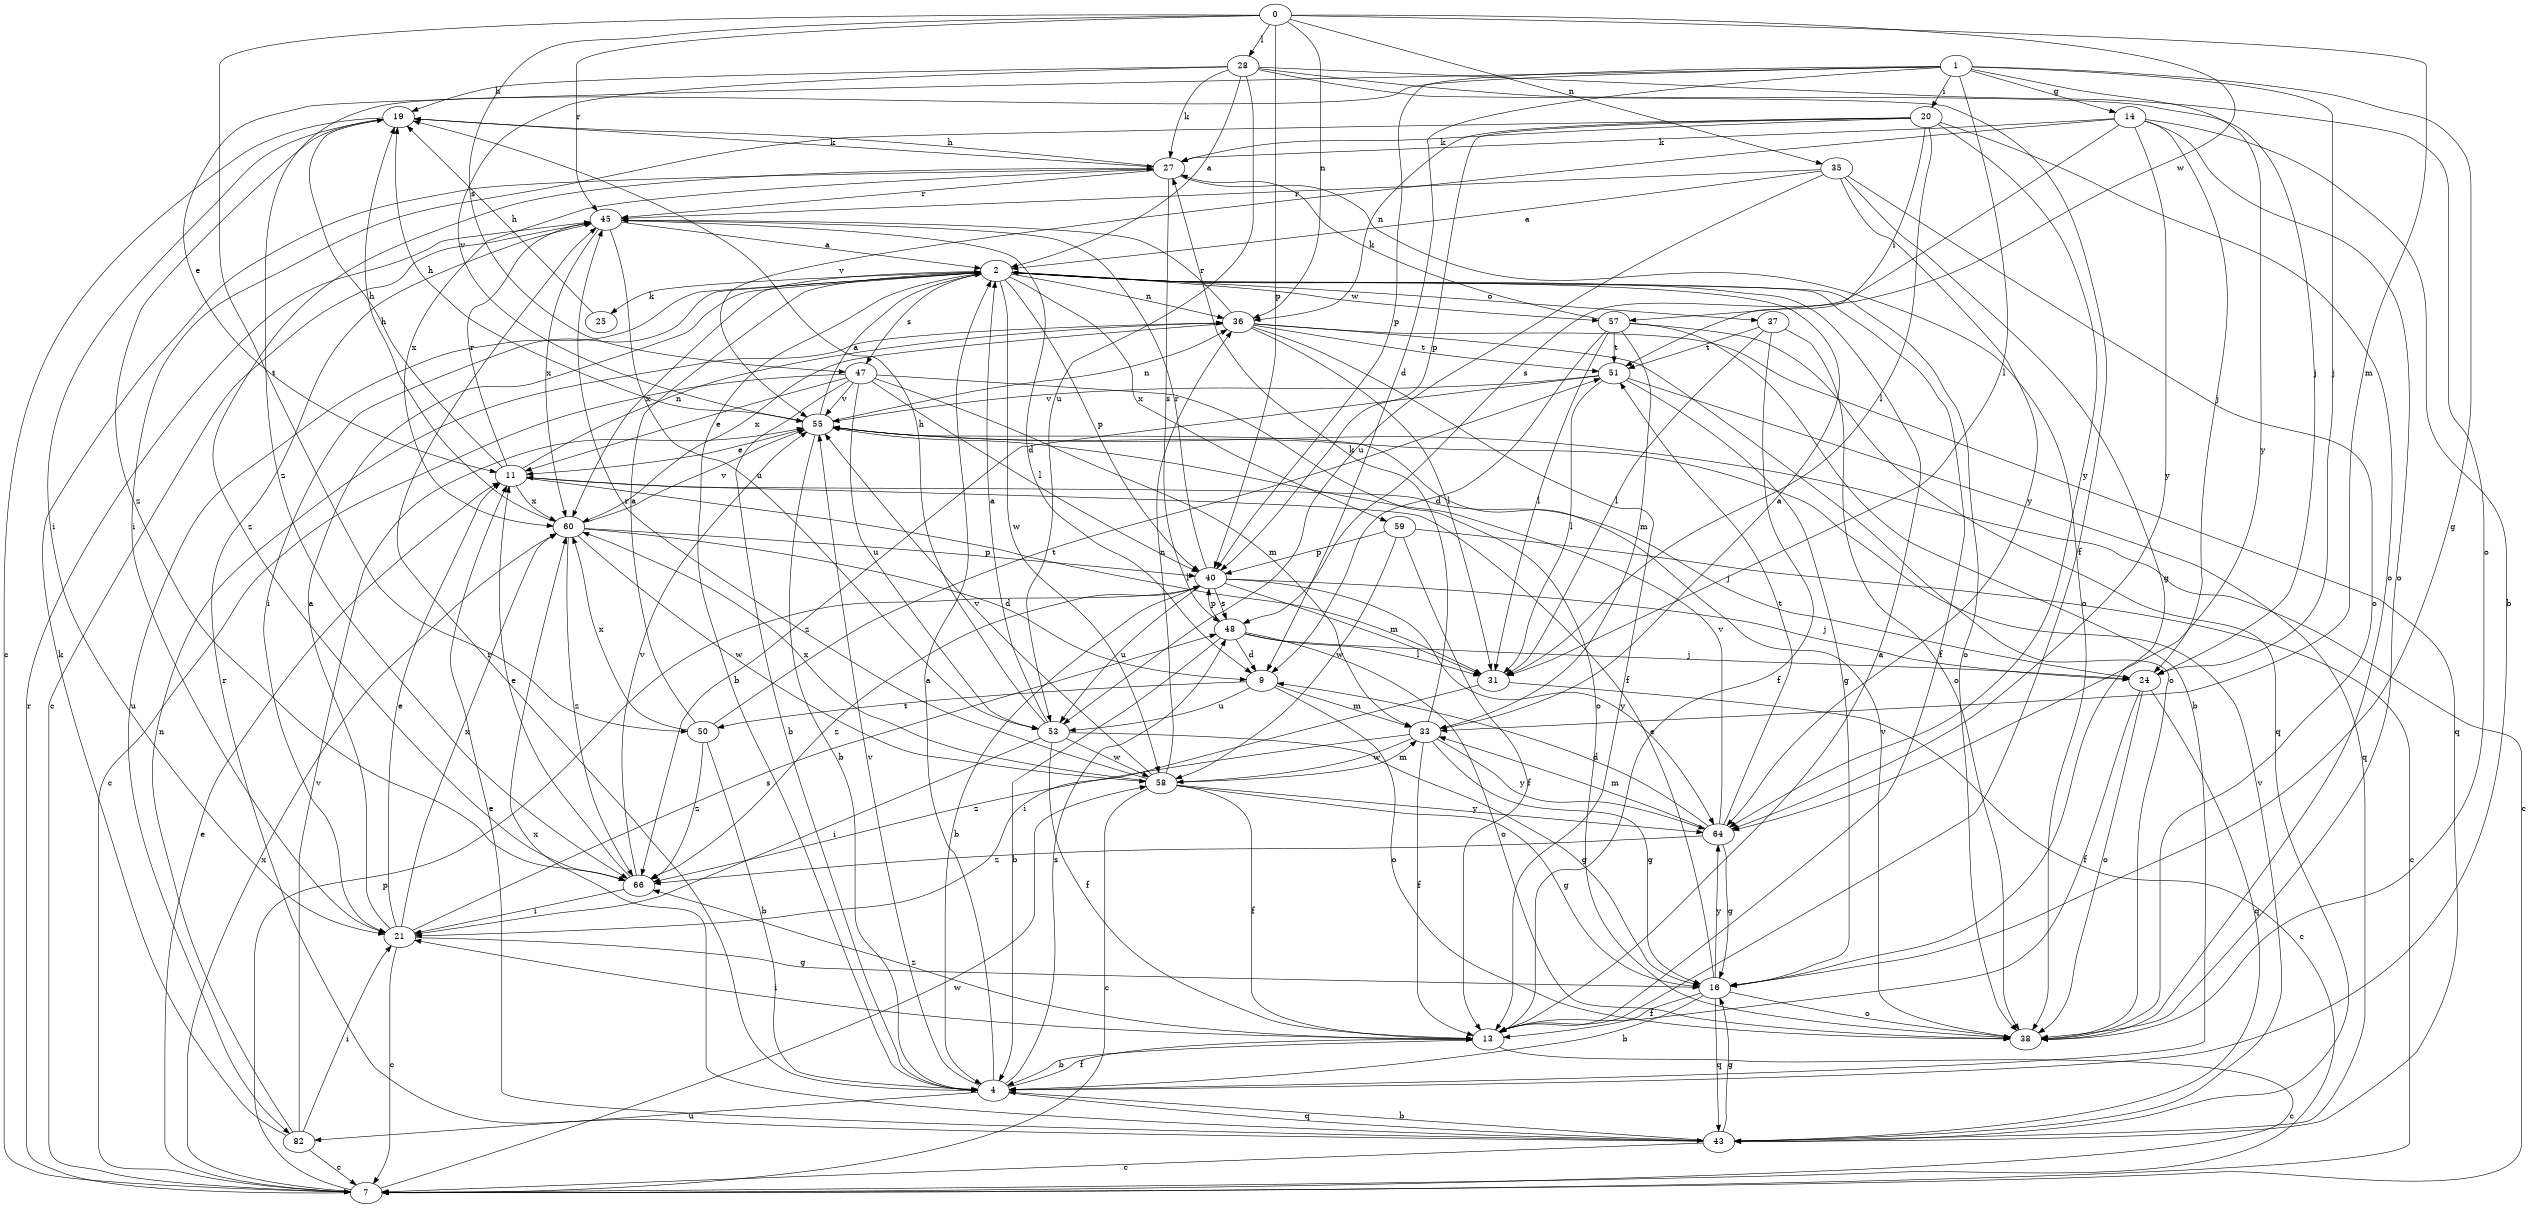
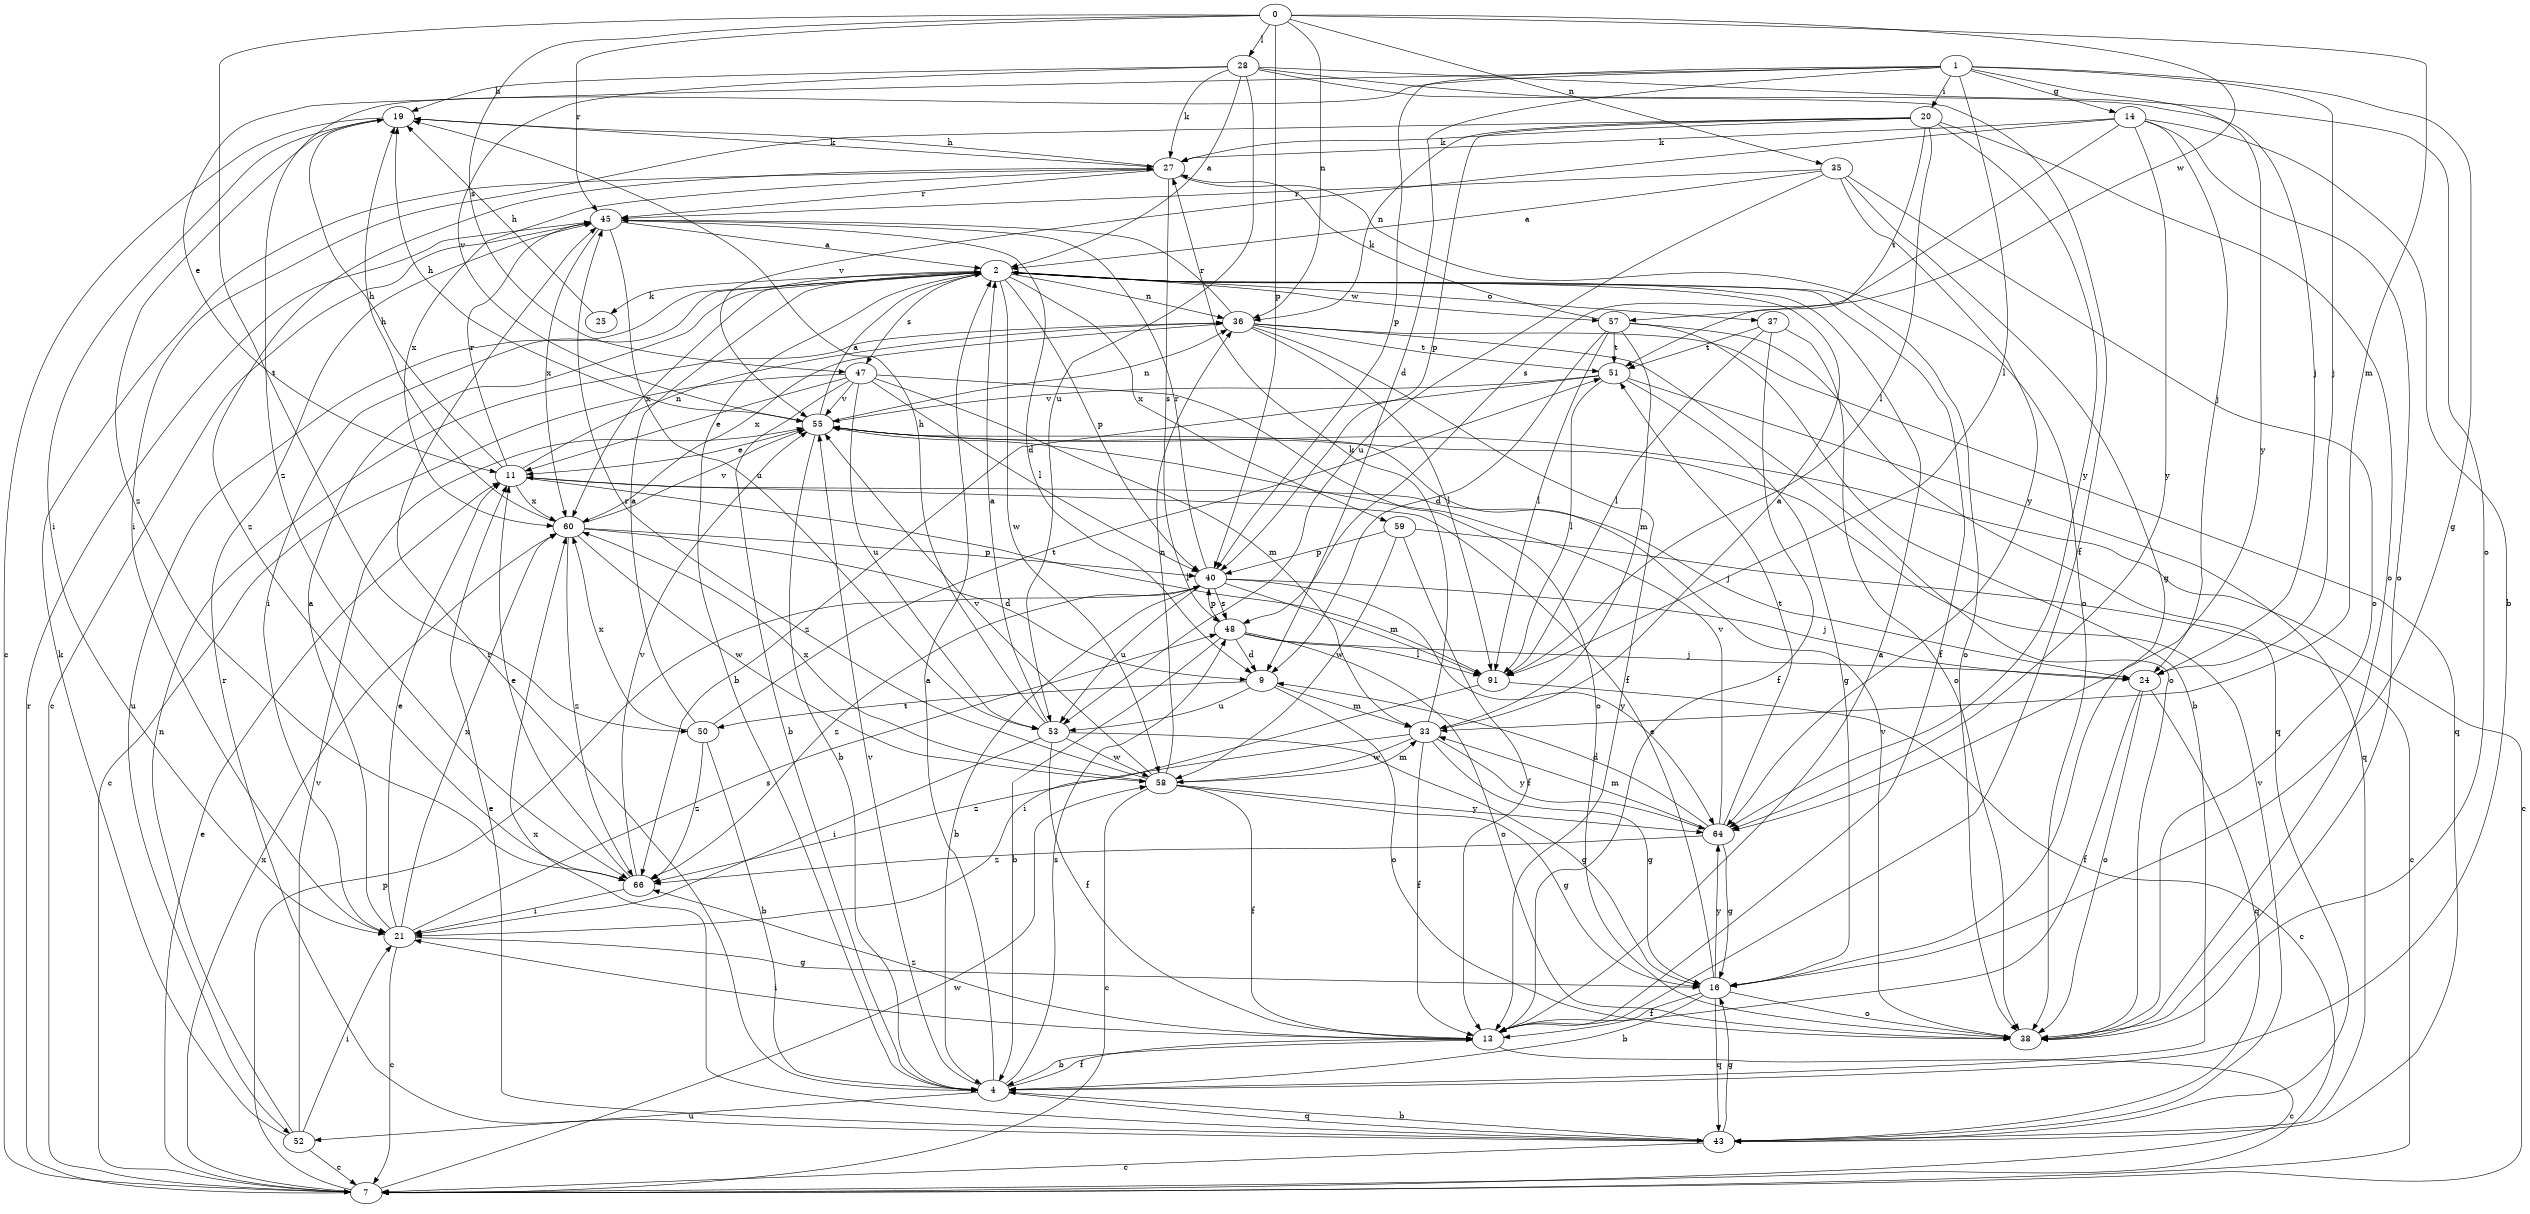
edge "20" -> "51": label "i" -> "t"
node "31": label "31" -> "91"
node "82": label "82" -> "52"
